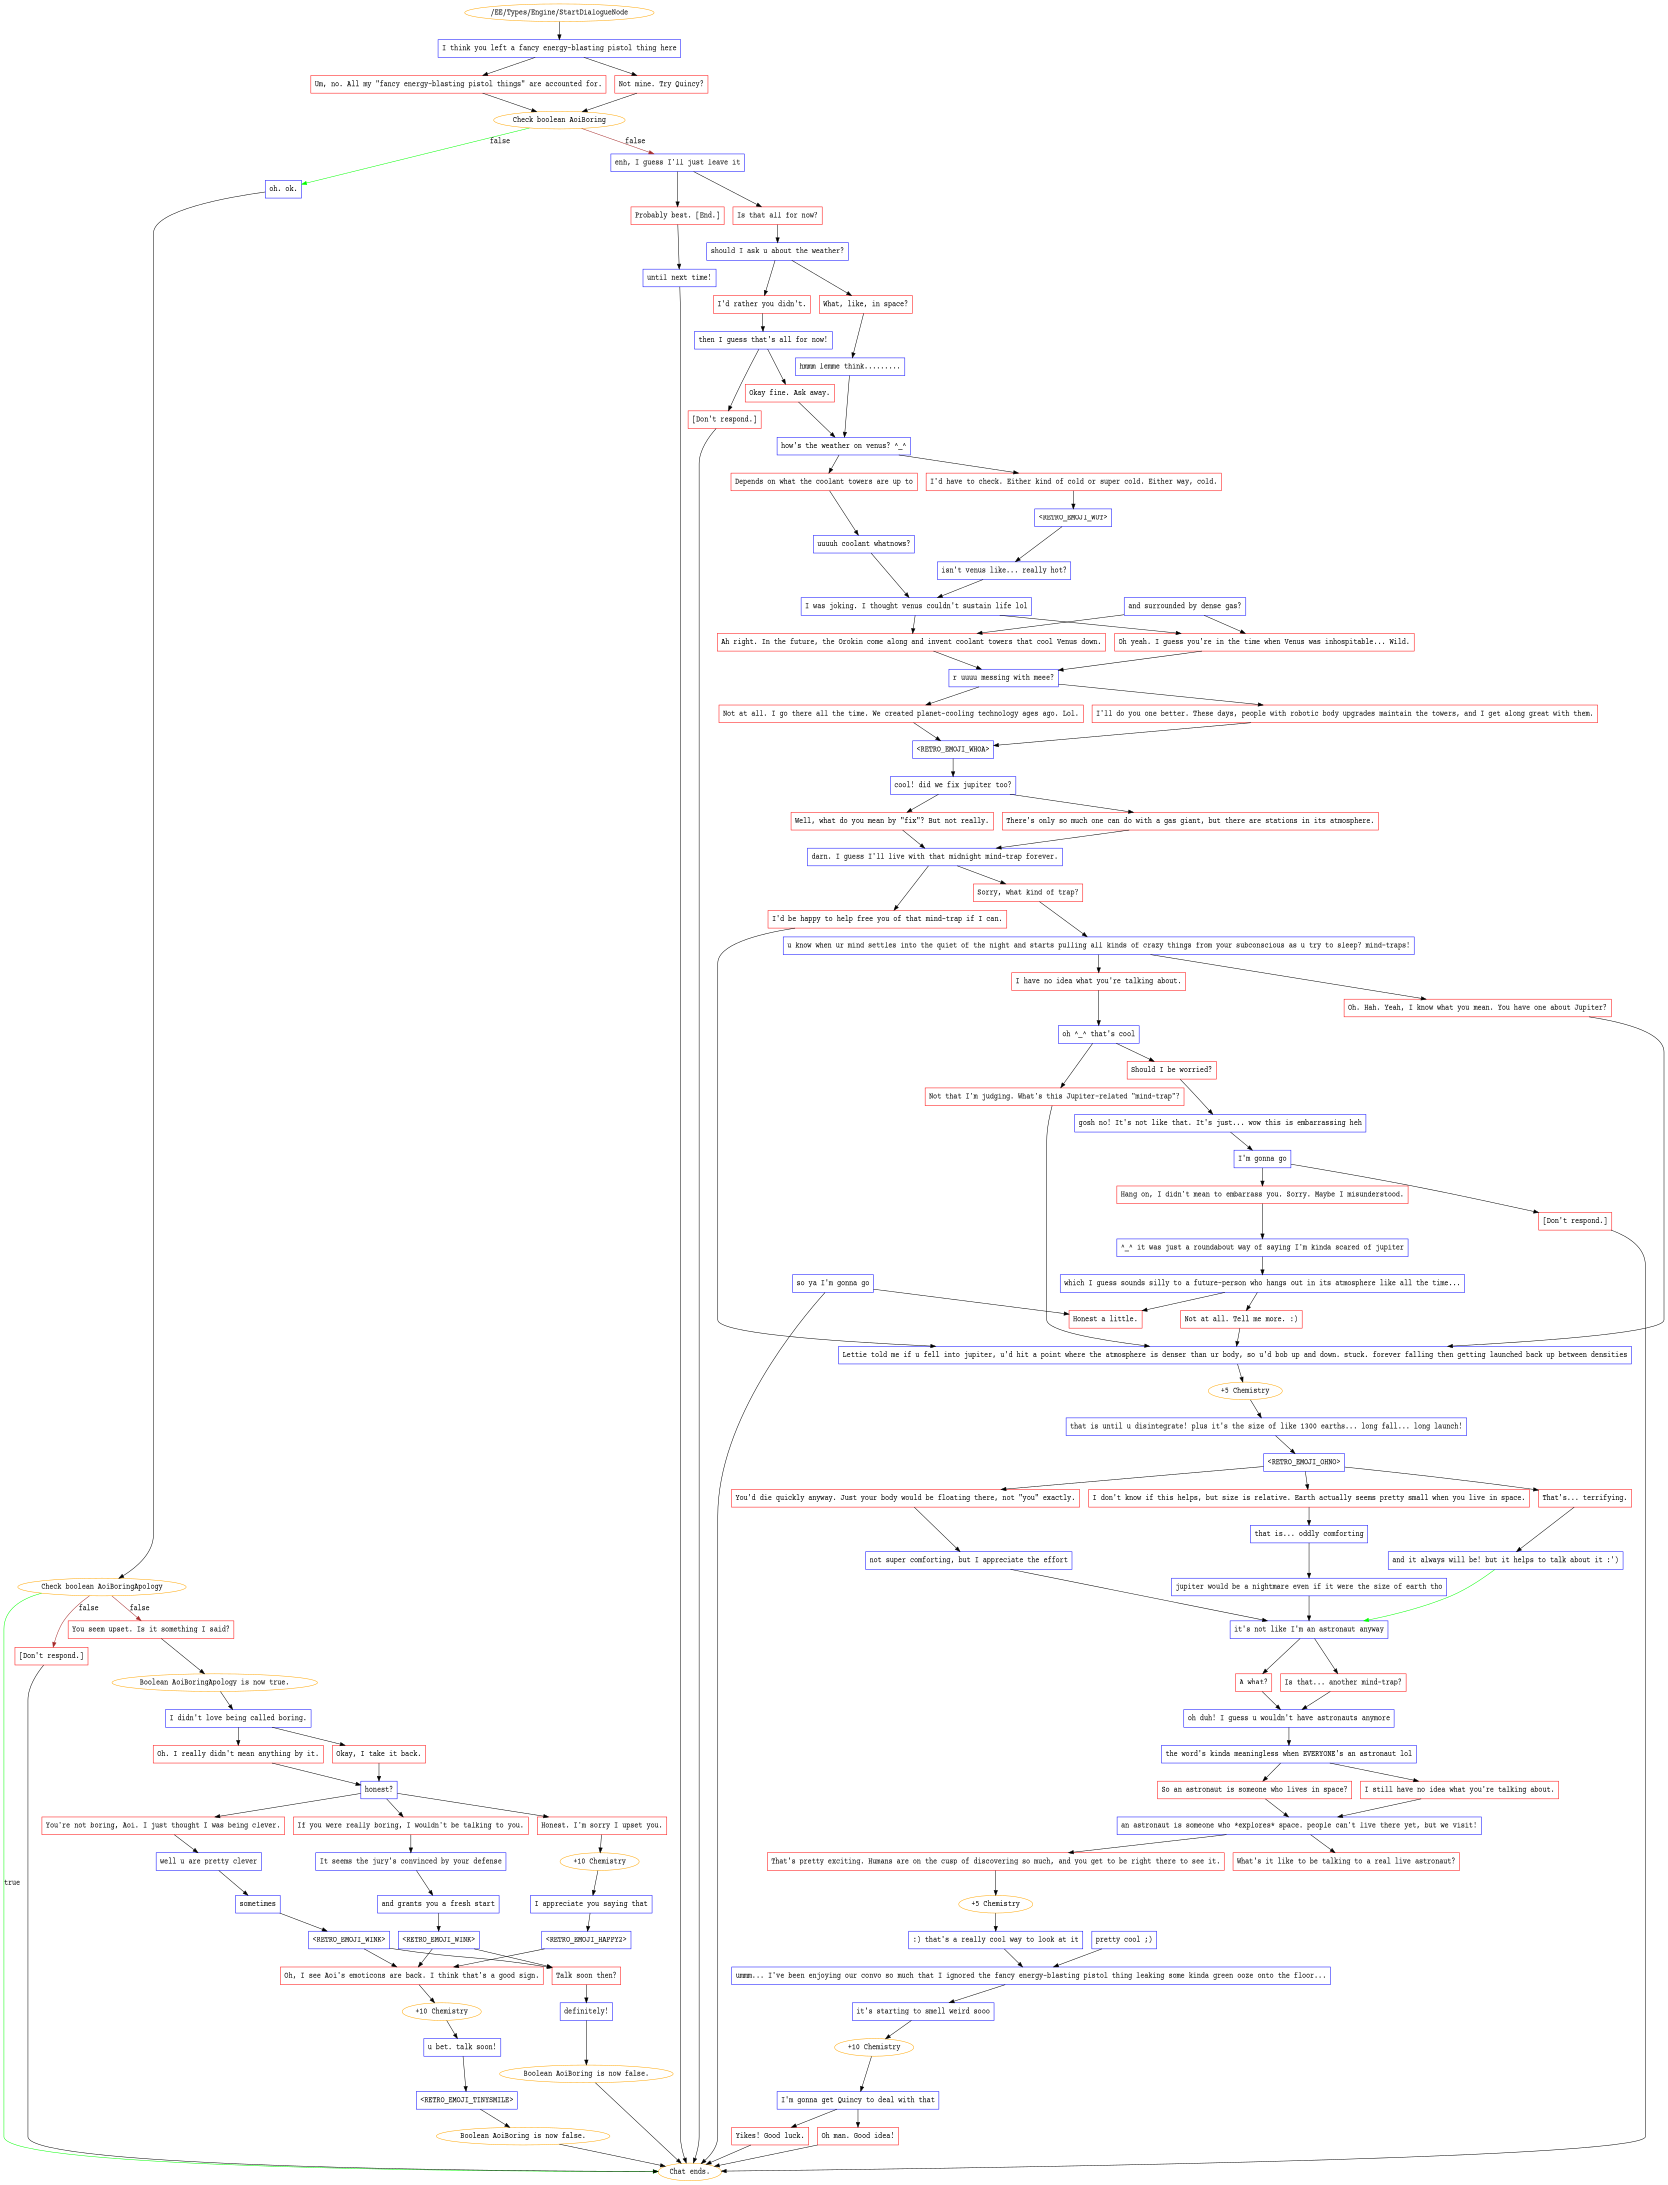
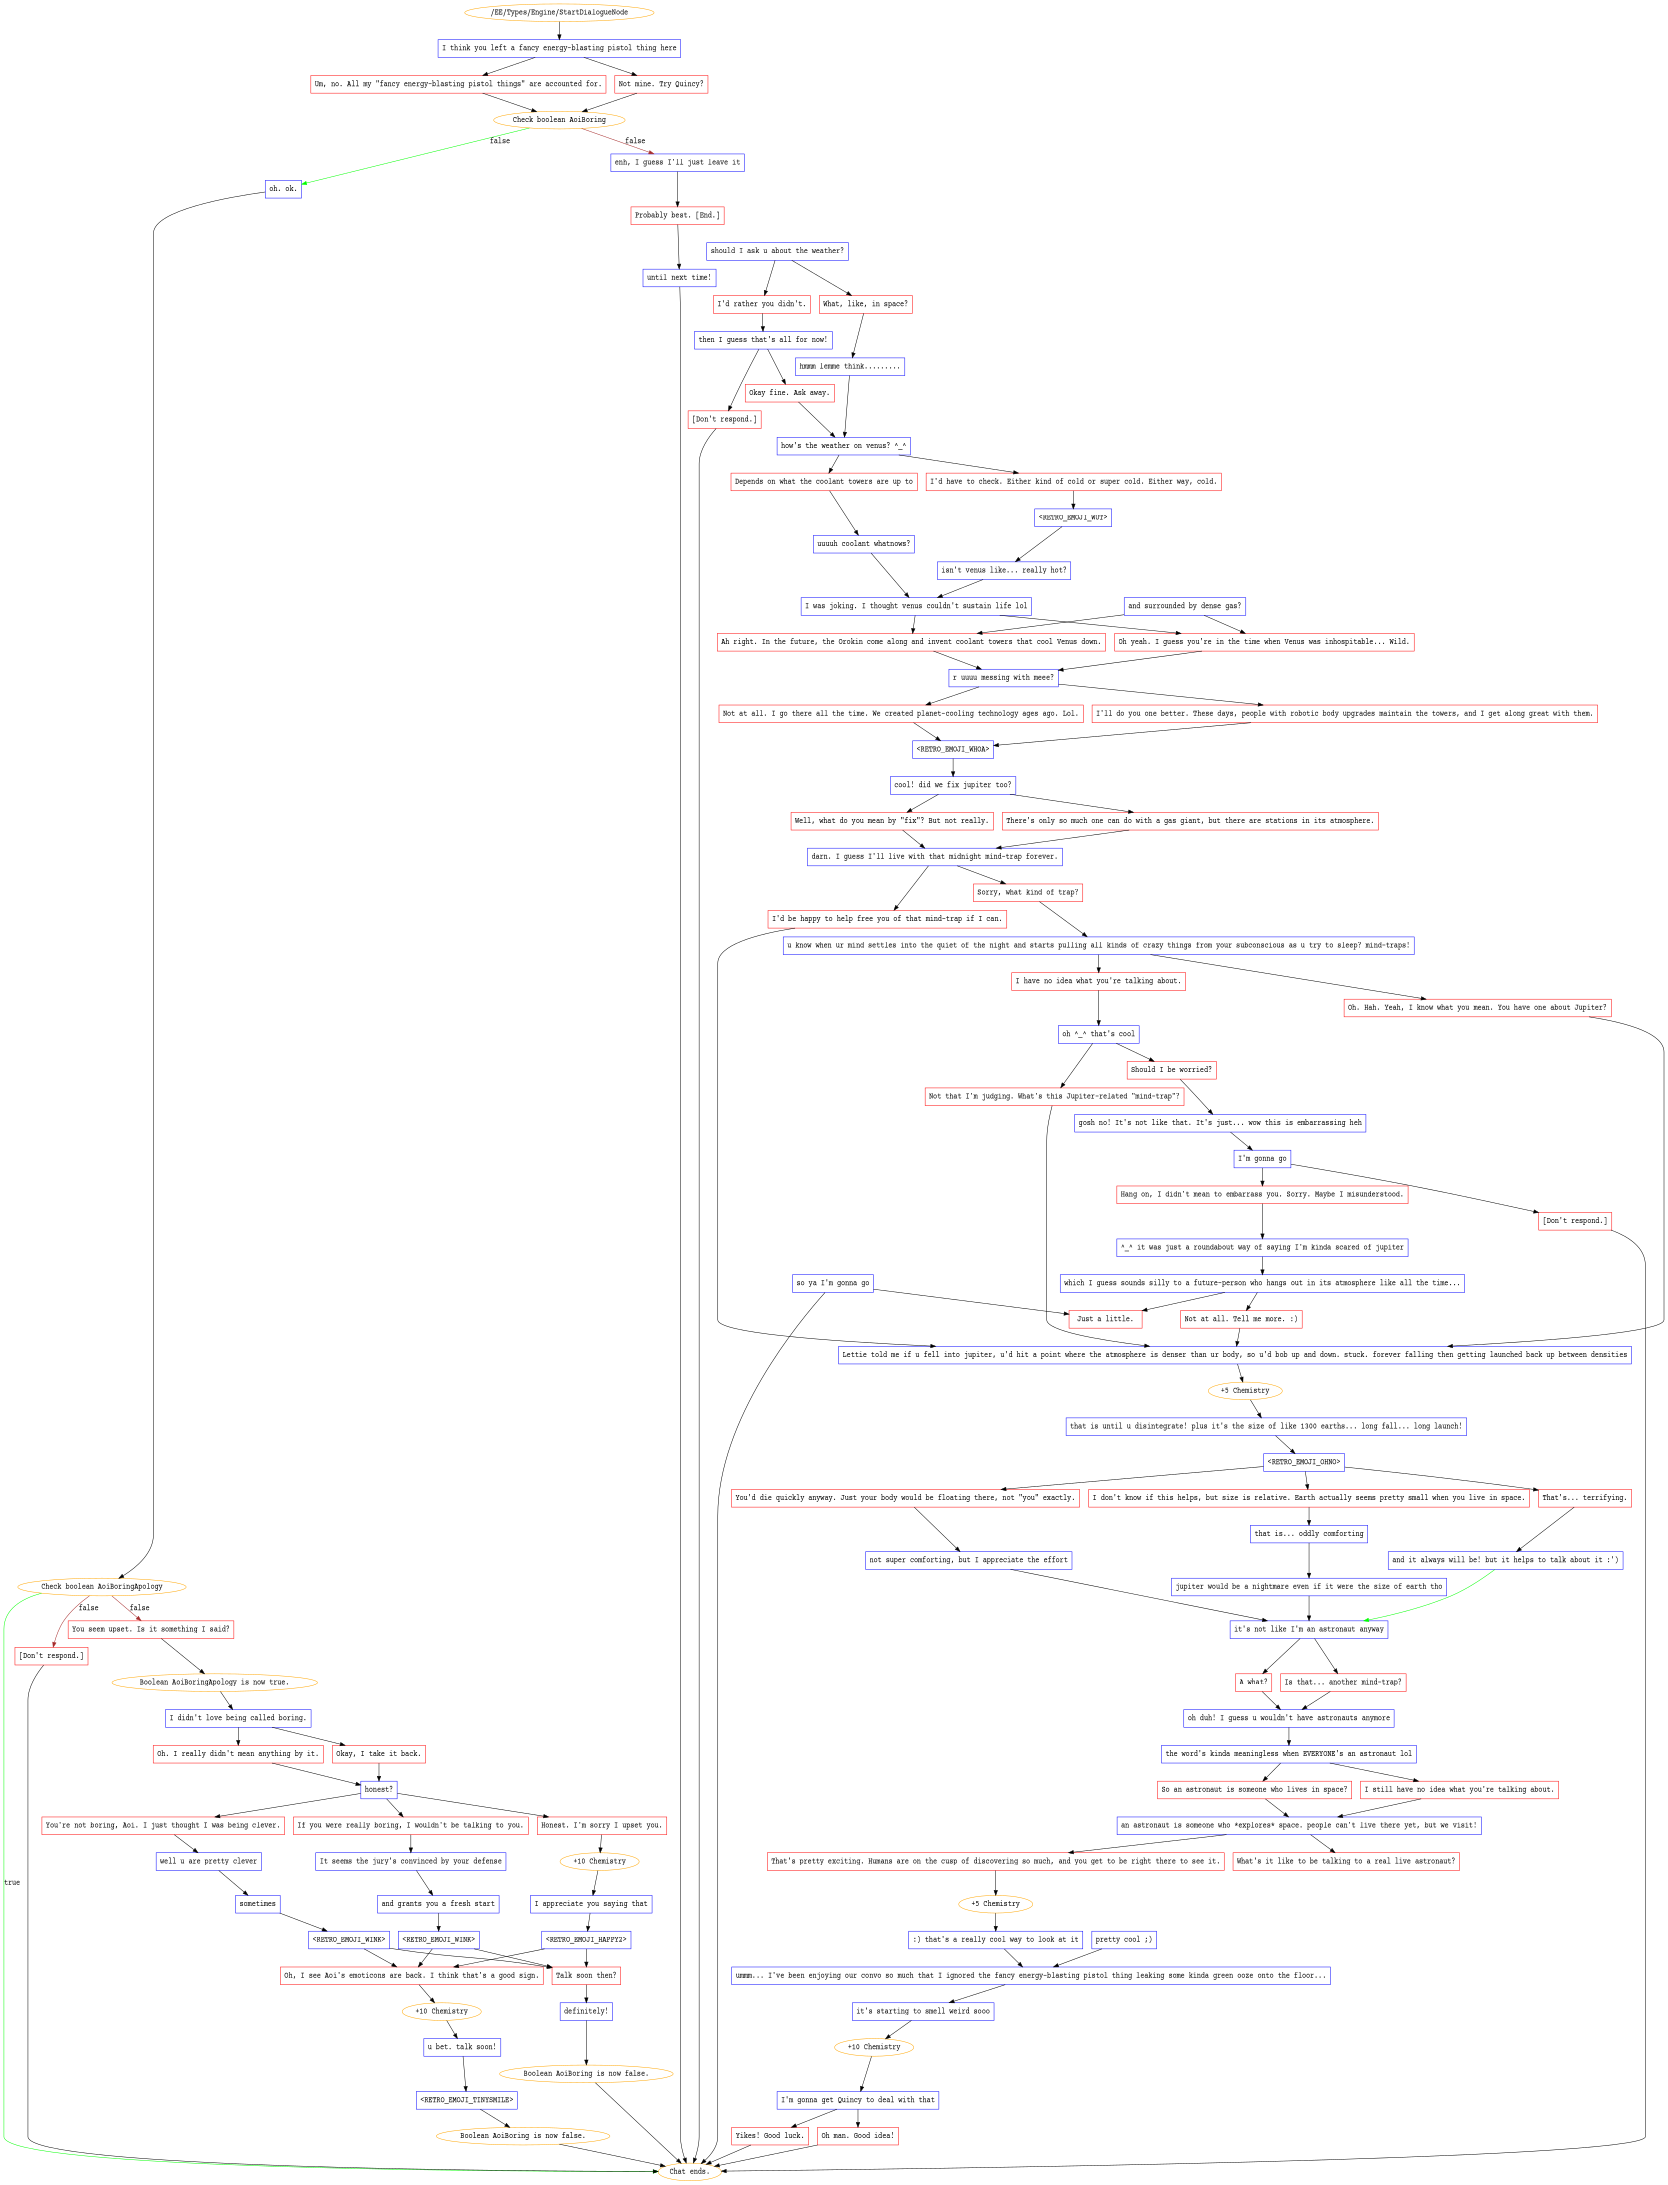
node "Is that all for now?": removed
node "Honest a little.": label "Honest a little." -> "Just a little."
edge "<RETRO_EMOJI_HAPPY2>" -> "Talk soon then?": added
